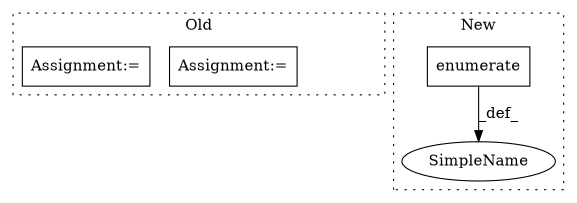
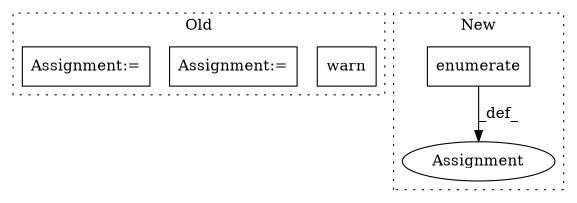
node "warn": added
node "SimpleName": label "SimpleName" -> "Assignment"
